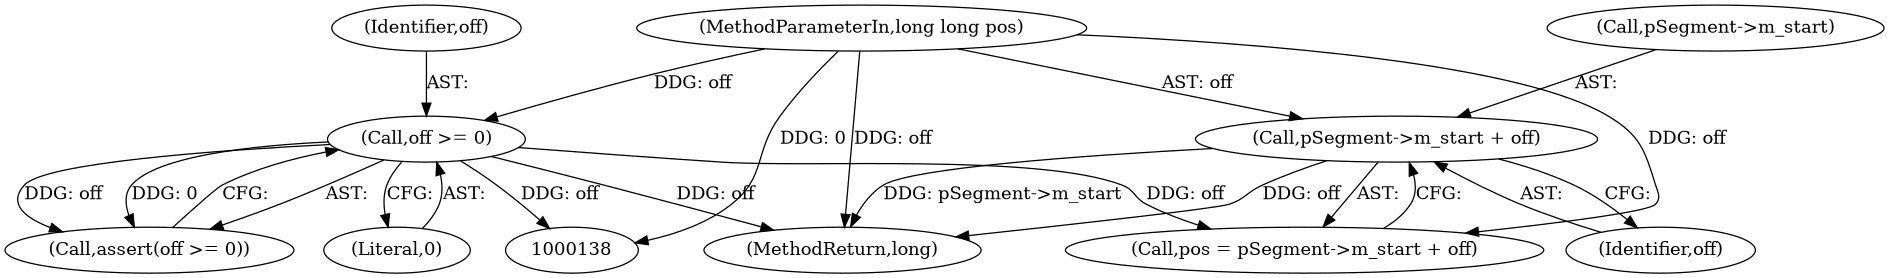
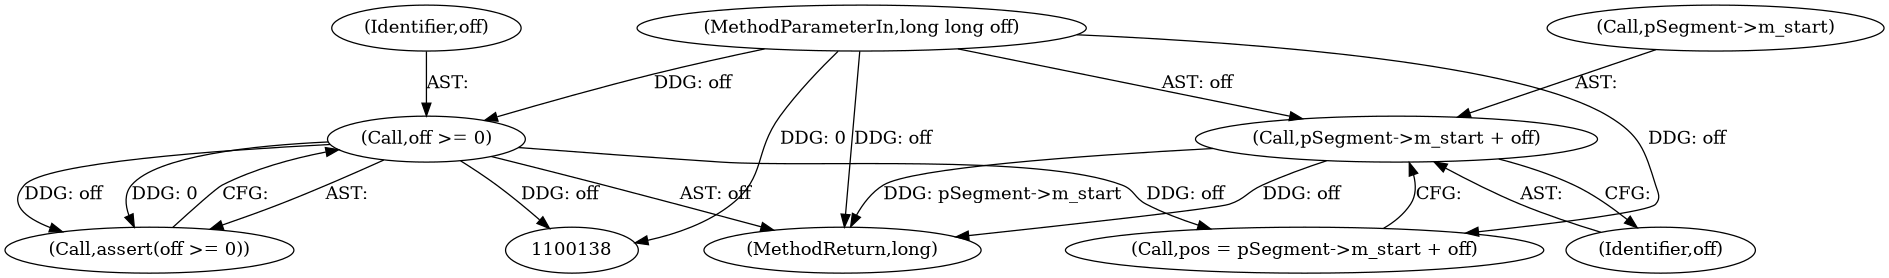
node "(MethodParameterIn,long long pos)": label "(MethodParameterIn,long long pos)" -> "(MethodParameterIn,long long off)"
edge "(Call,pSegment->m_start + off)" -> "(Call,pos = pSegment->m_start + off)": removed, label "AST:"
edge "(Call,off >= 0)" -> "(MethodReturn,long)": label "DDG: off" -> "AST: off"
node "(Literal,0)": removed
node "1000138": label "1000138" -> "1100138"
